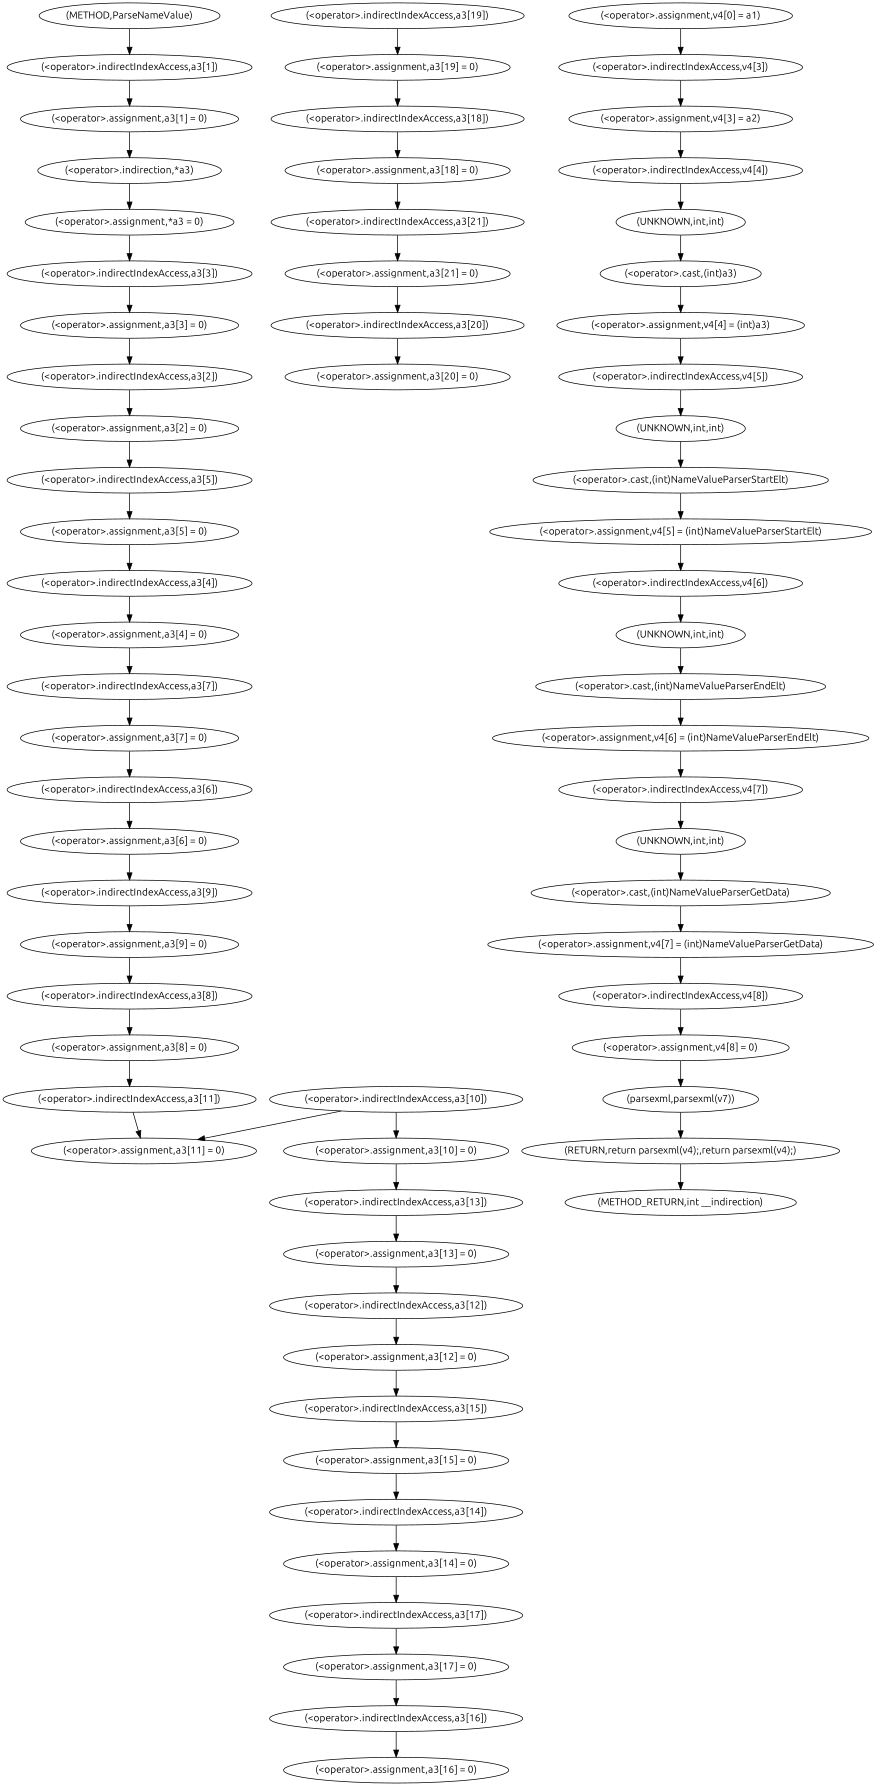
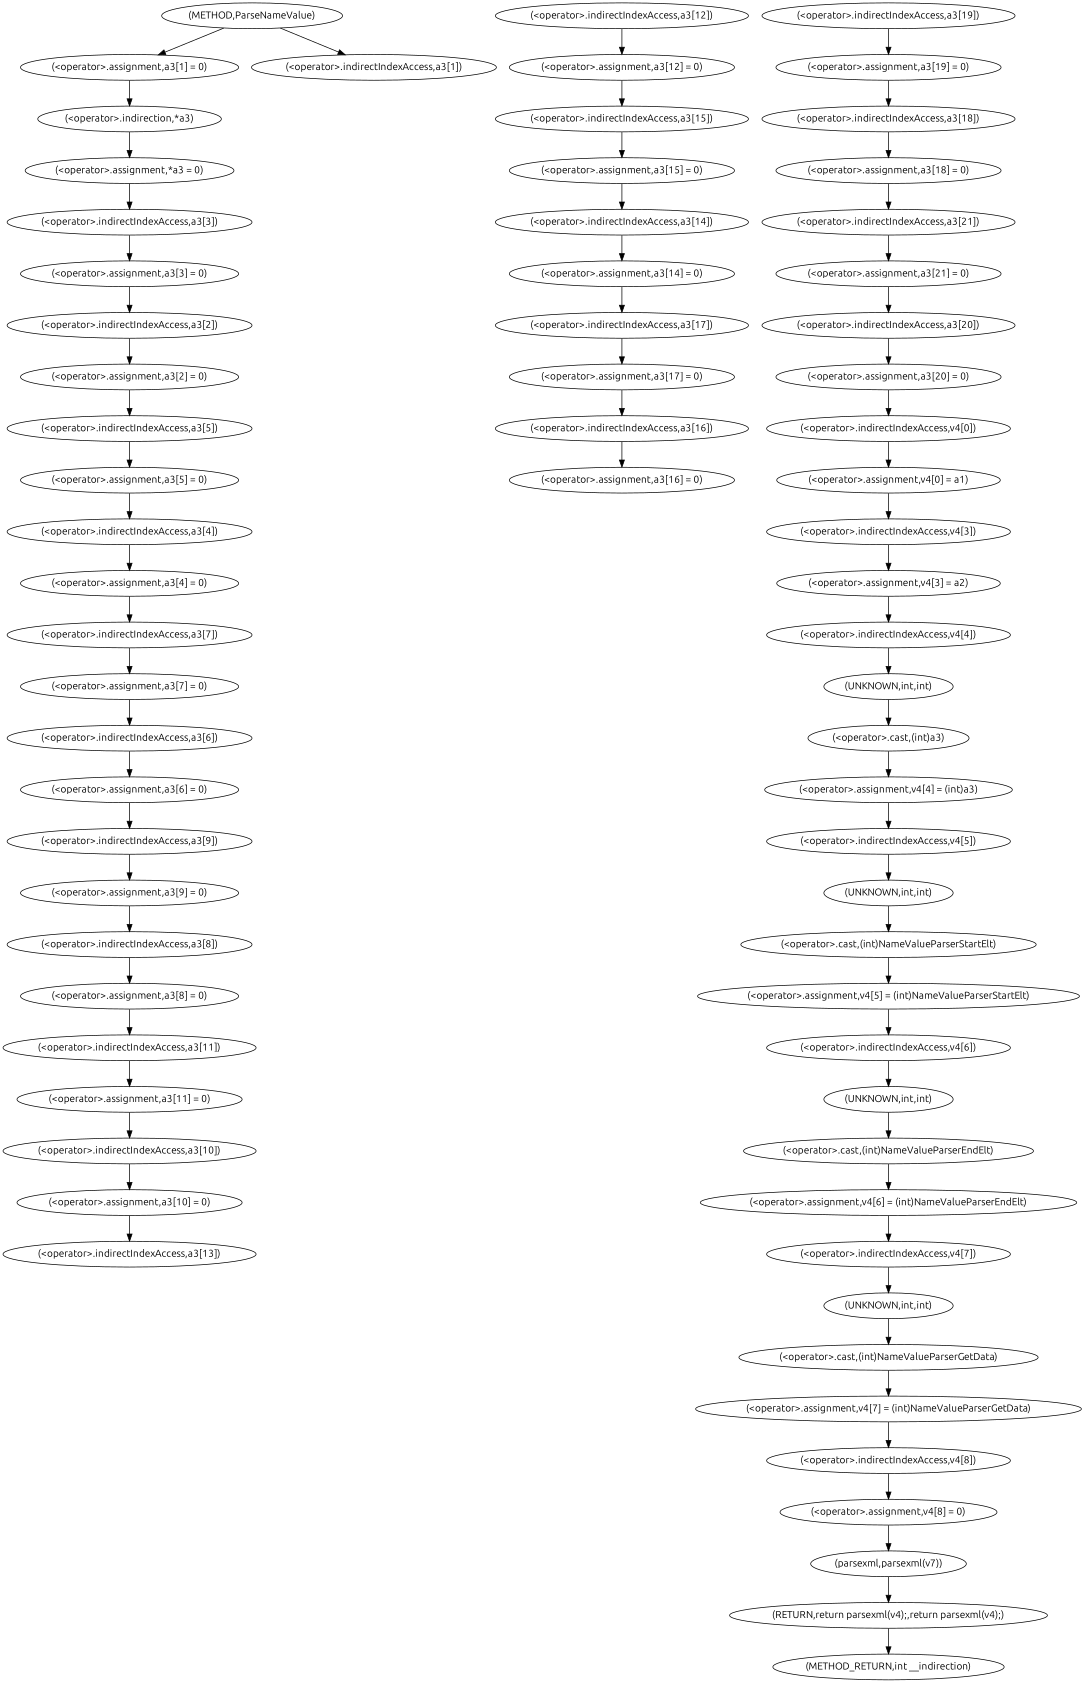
edge "(<operator>.indirectIndexAccess,a3[1])" -> "(<operator>.assignment,a3[1] = 0)": now "(METHOD,ParseNameValue)" -> "(<operator>.assignment,a3[1] = 0)"
node "(<operator>.indirectIndexAccess,v4[0])": added
edge "(<operator>.indirectIndexAccess,a3[10])" -> "(<operator>.assignment,a3[11] = 0)": reversed
node "(<operator>.assignment,a3[13] = 0)": removed
